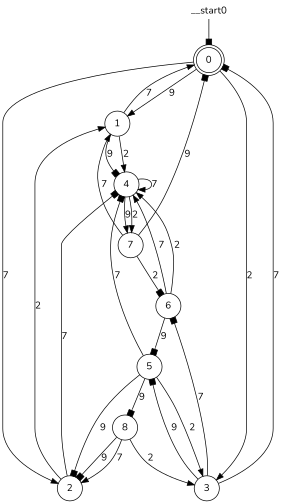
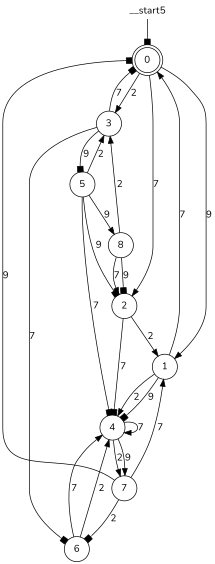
node "__start0": label "__start0" -> "__start5"
edge "6" -> "5": removed, label "9"
edge "5" -> "8": arrowhead box -> normal
